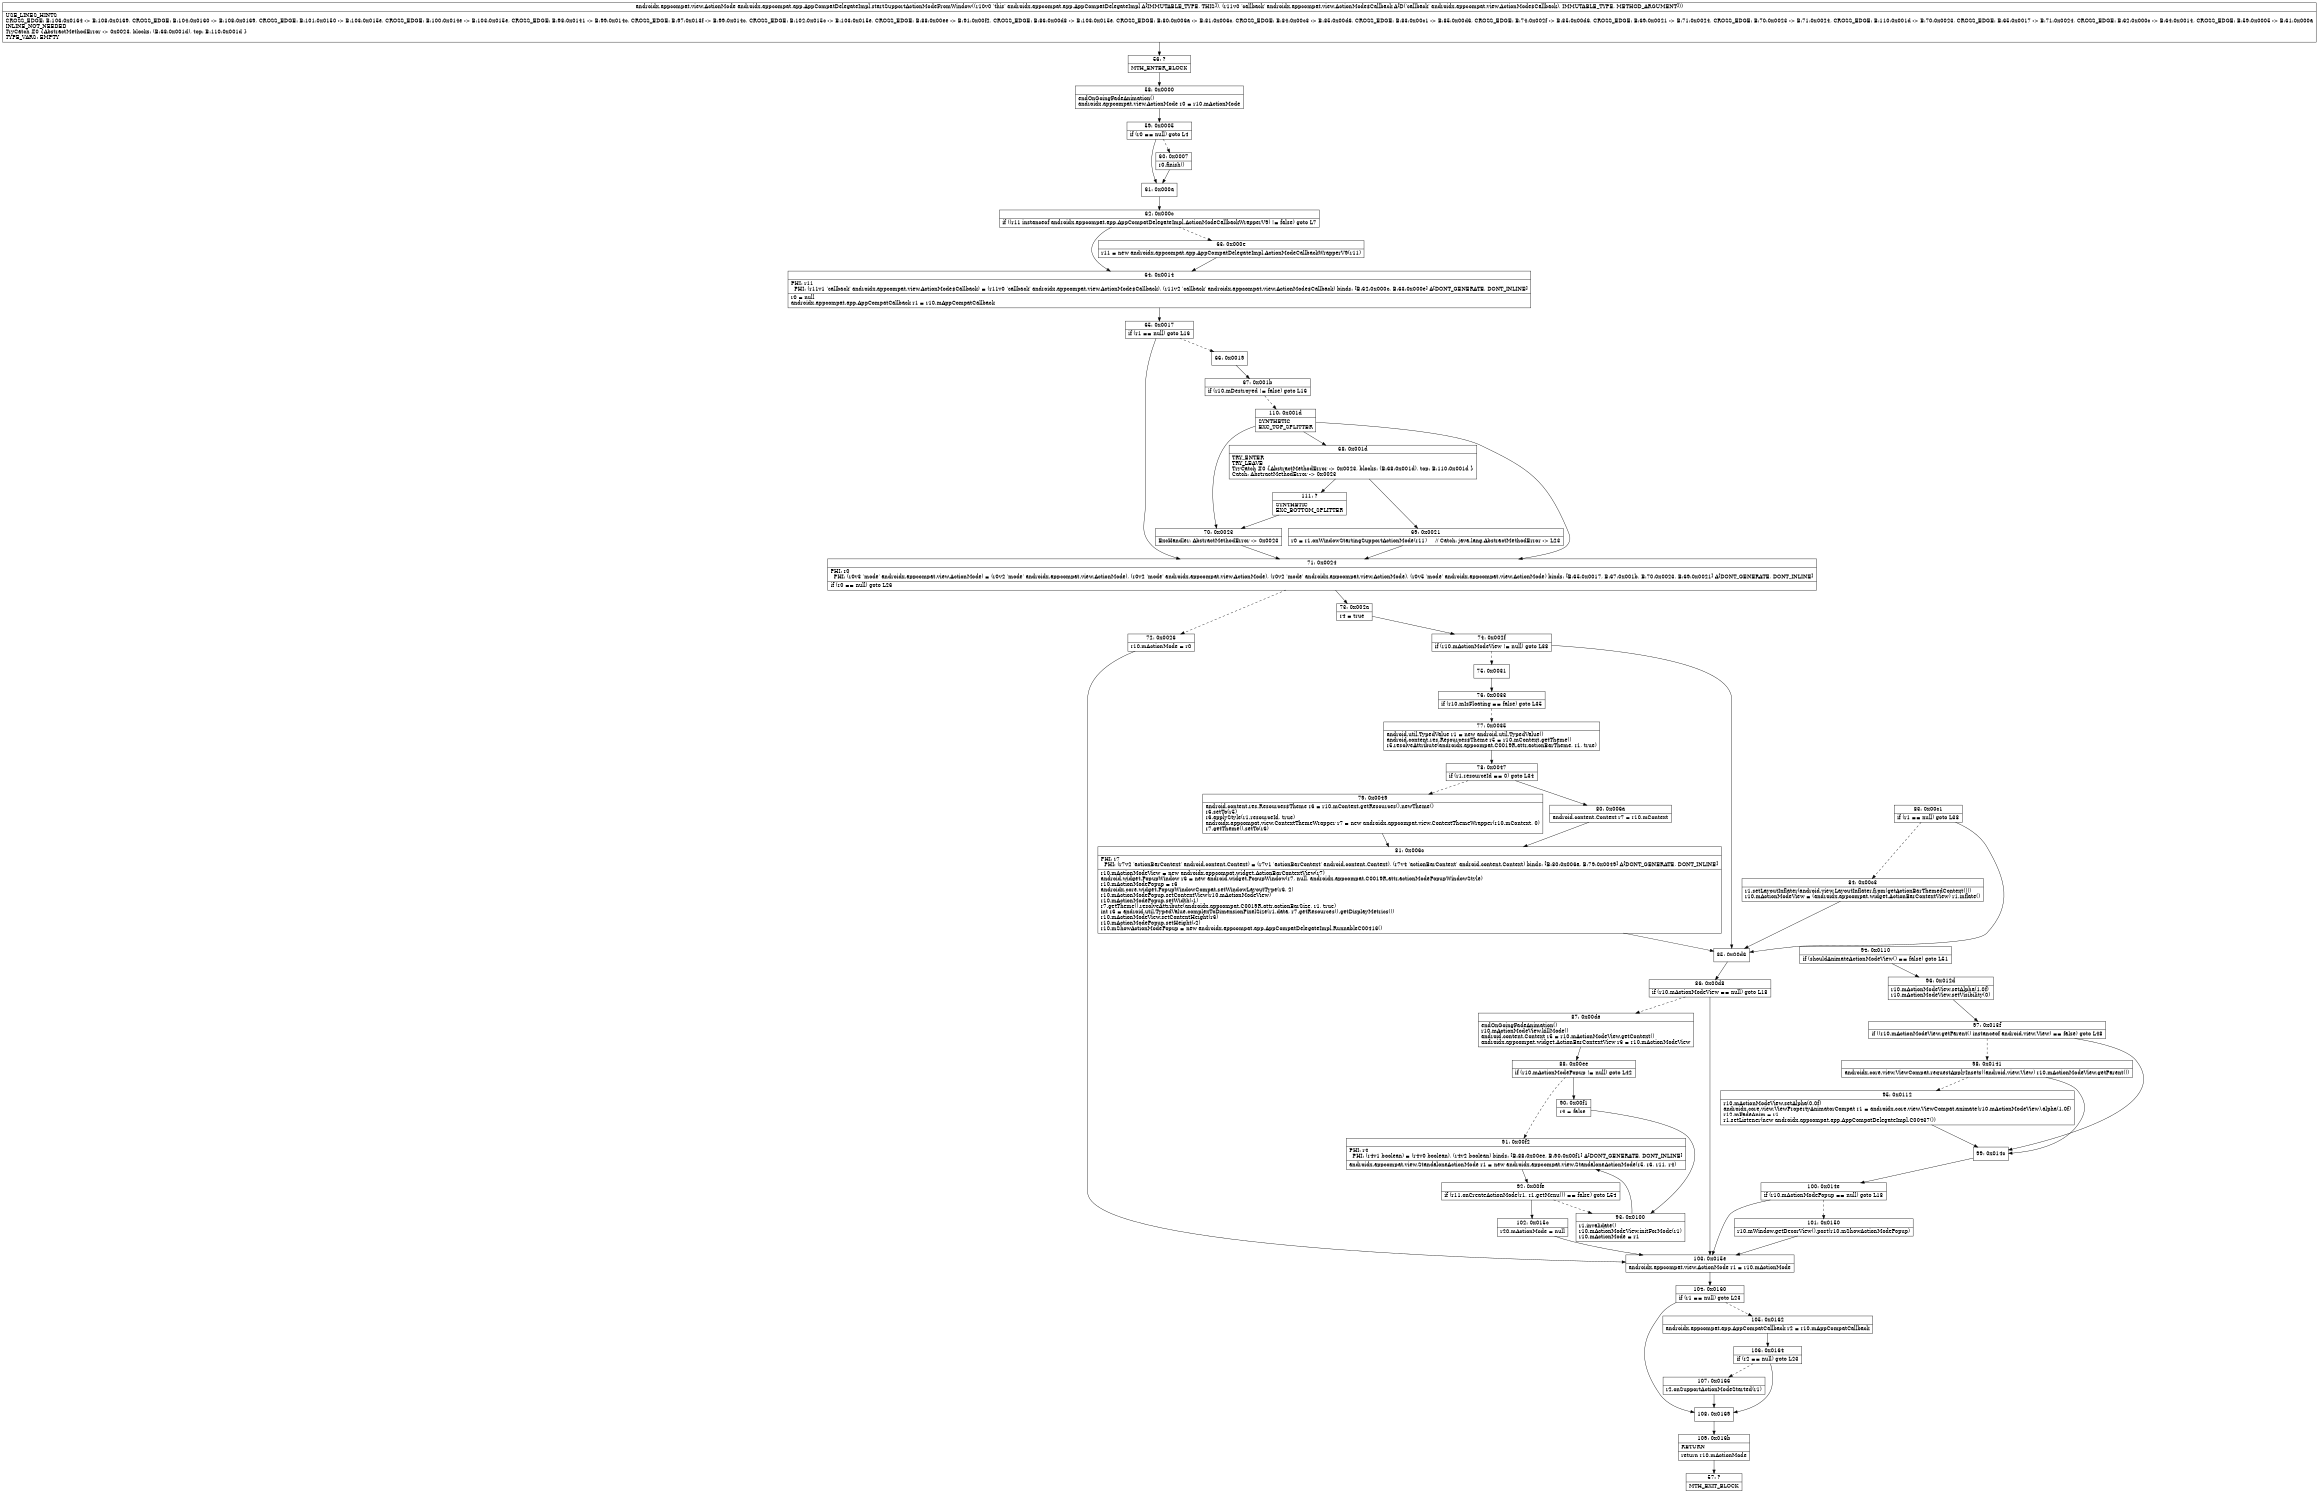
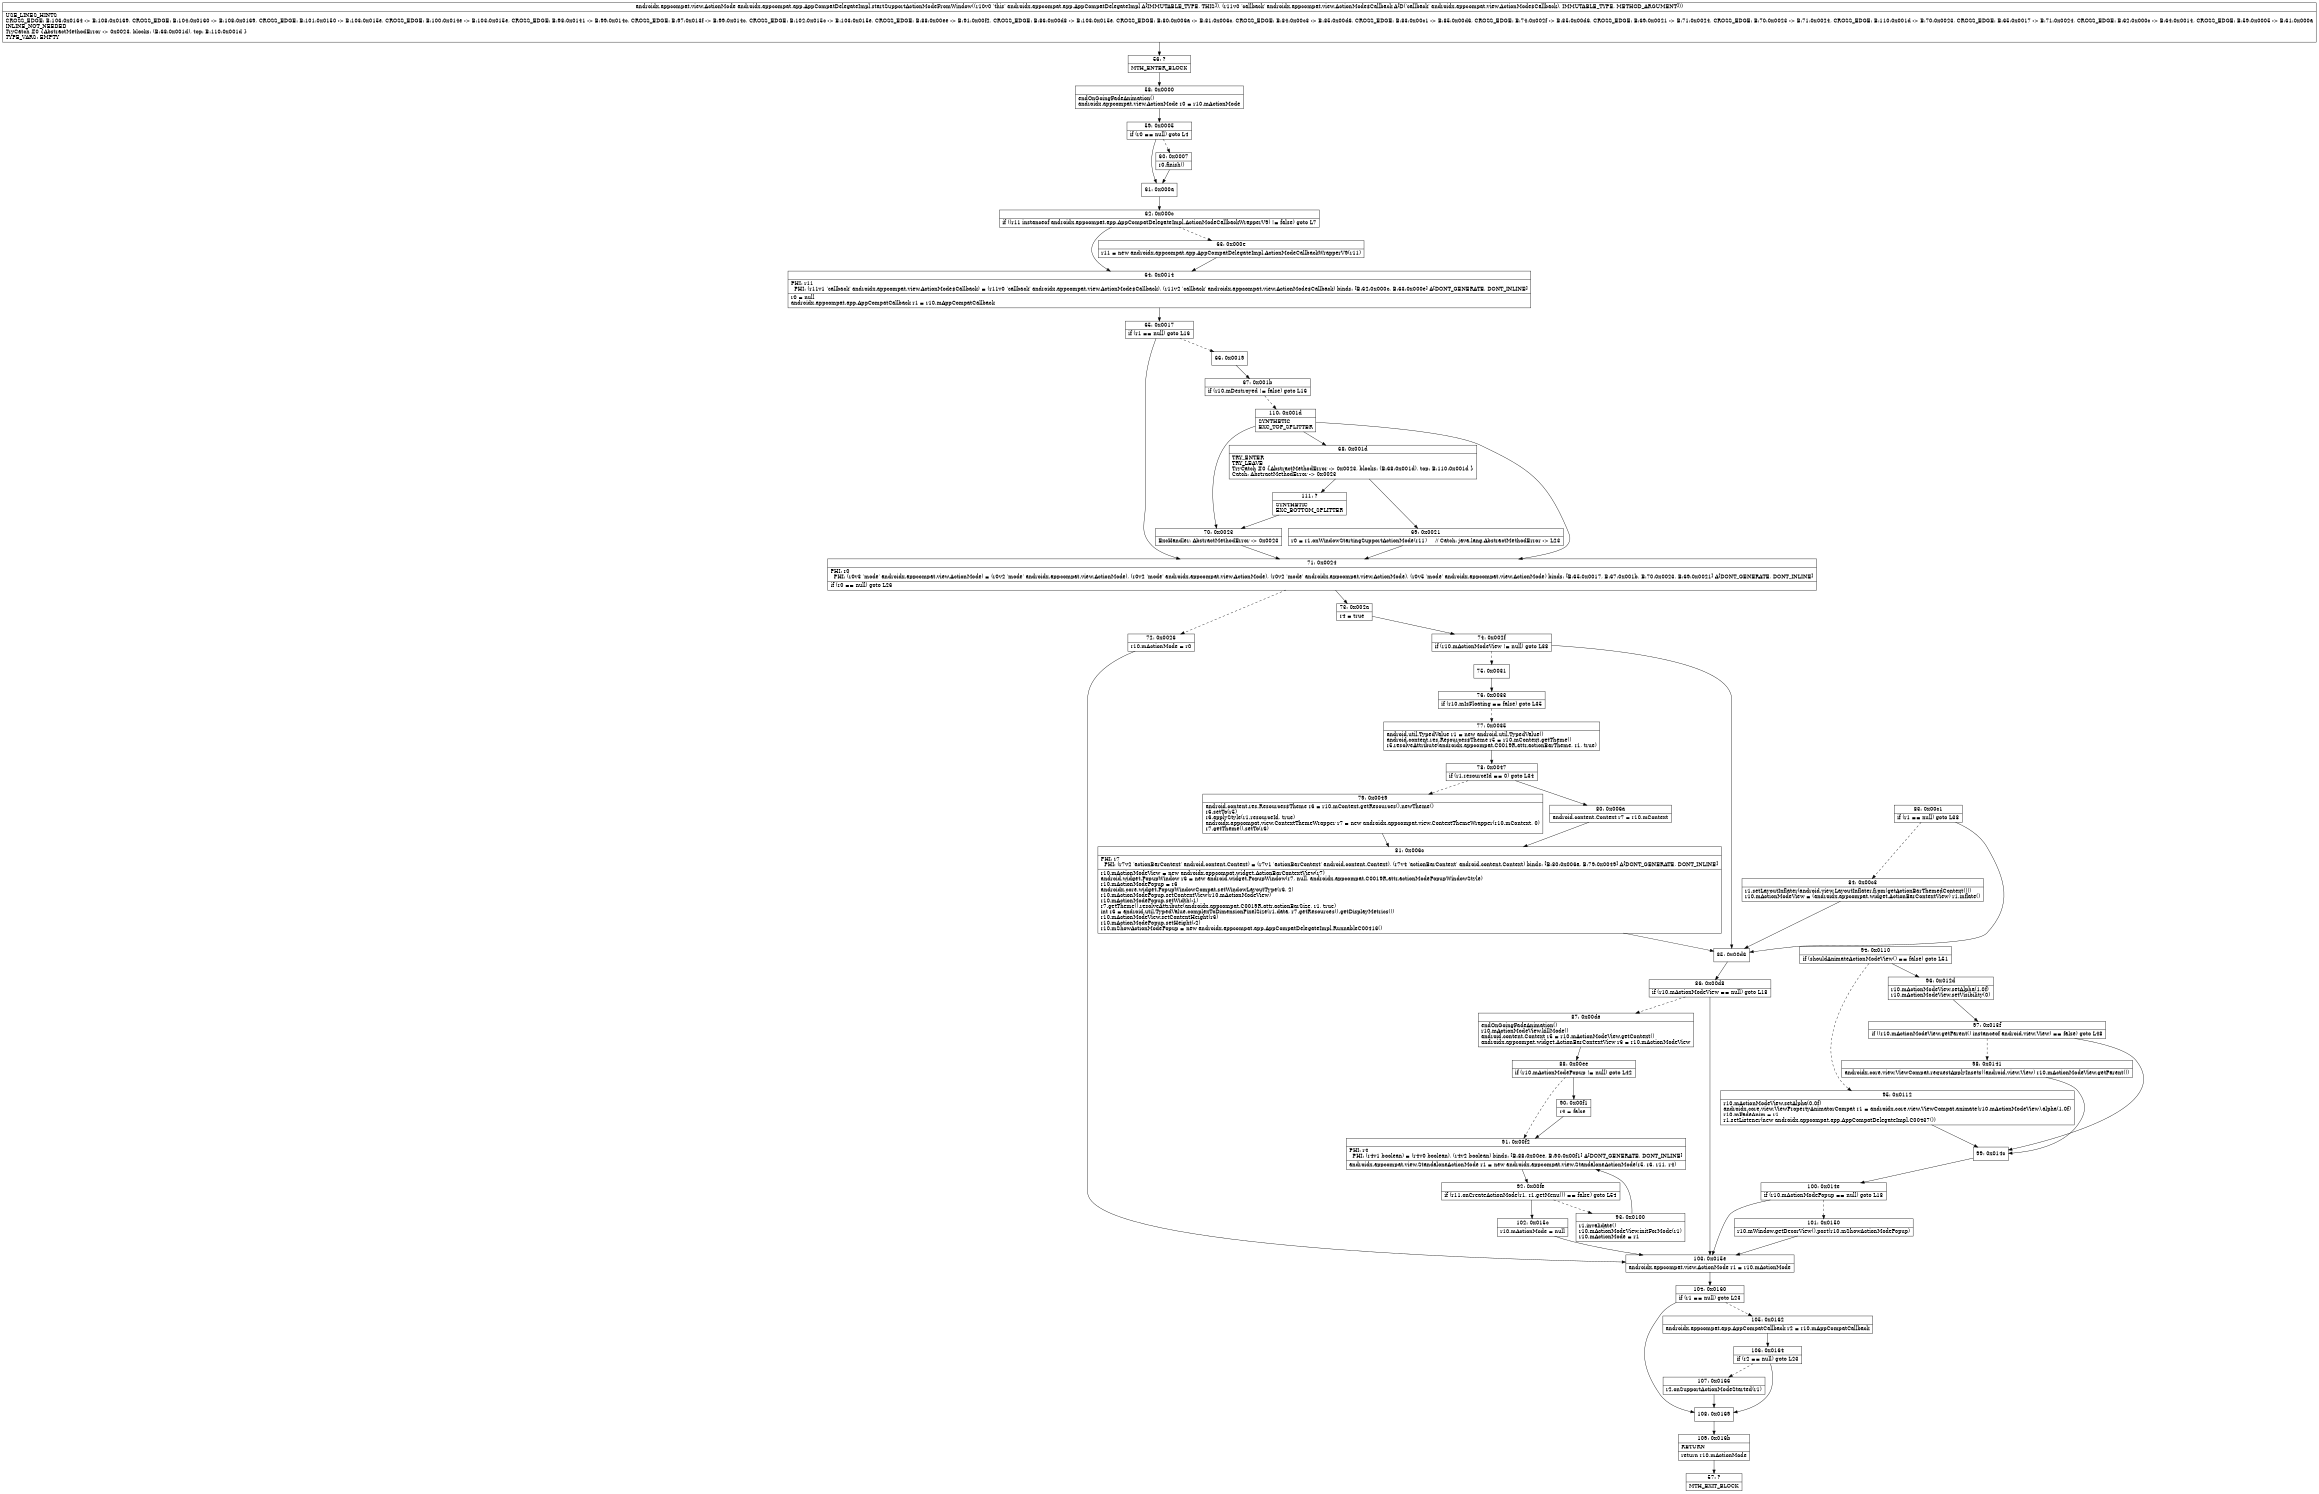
edge "98: 0x0141" -> "95: 0x0112": now "94: 0x0110" -> "95: 0x0112"
node "95: 0x0112": text "r12.mFadeAnim = r1" -> "r10.mFadeAnim = r1"
edge "90: 0x00f1" -> "93: 0x0100": now "90: 0x00f1" -> "91: 0x00f2"
node "102: 0x015c": text "r20.mActionMode = null" -> "r10.mActionMode = null"
